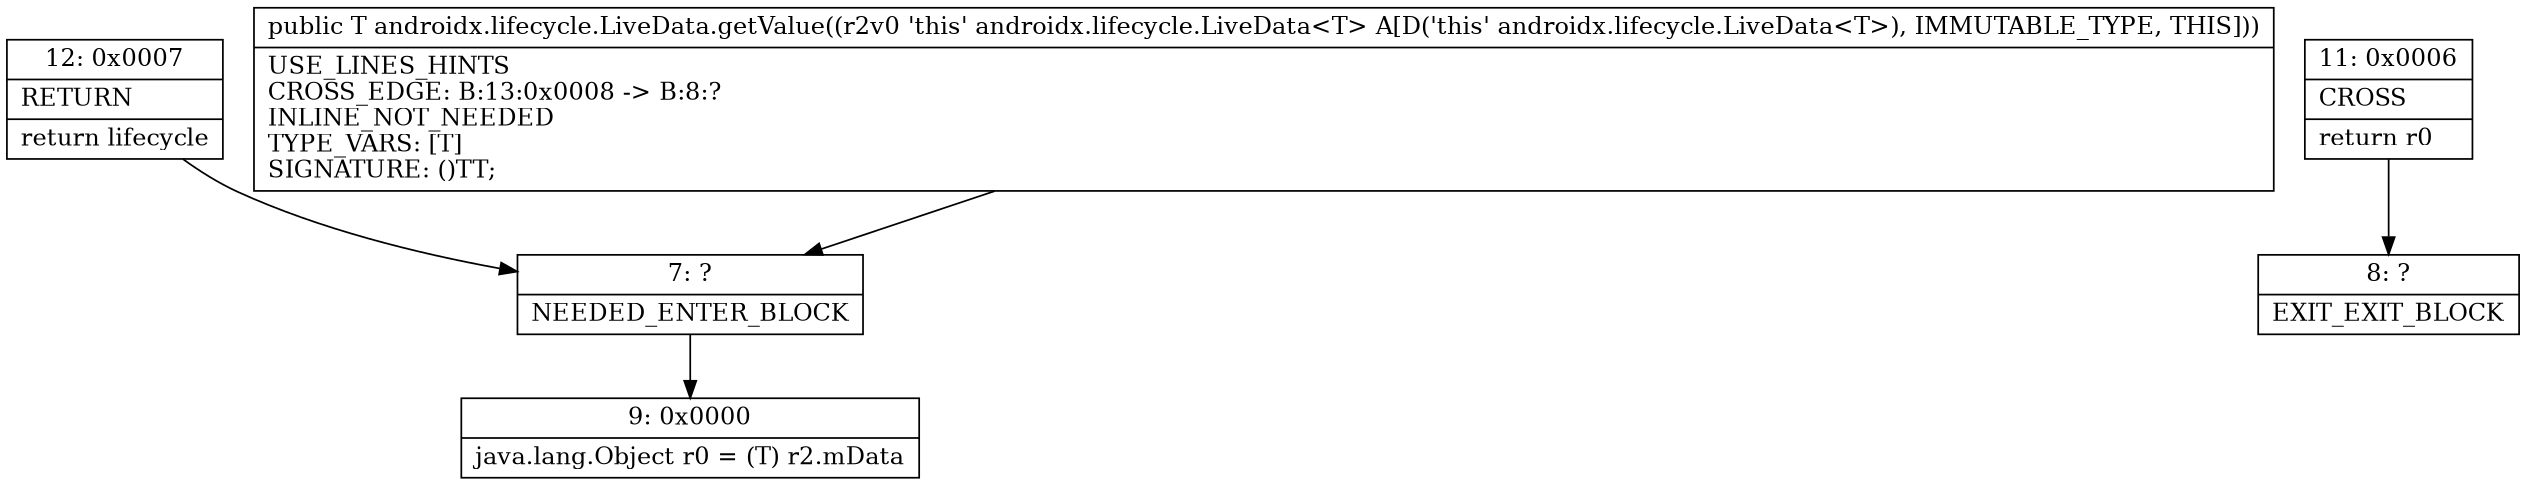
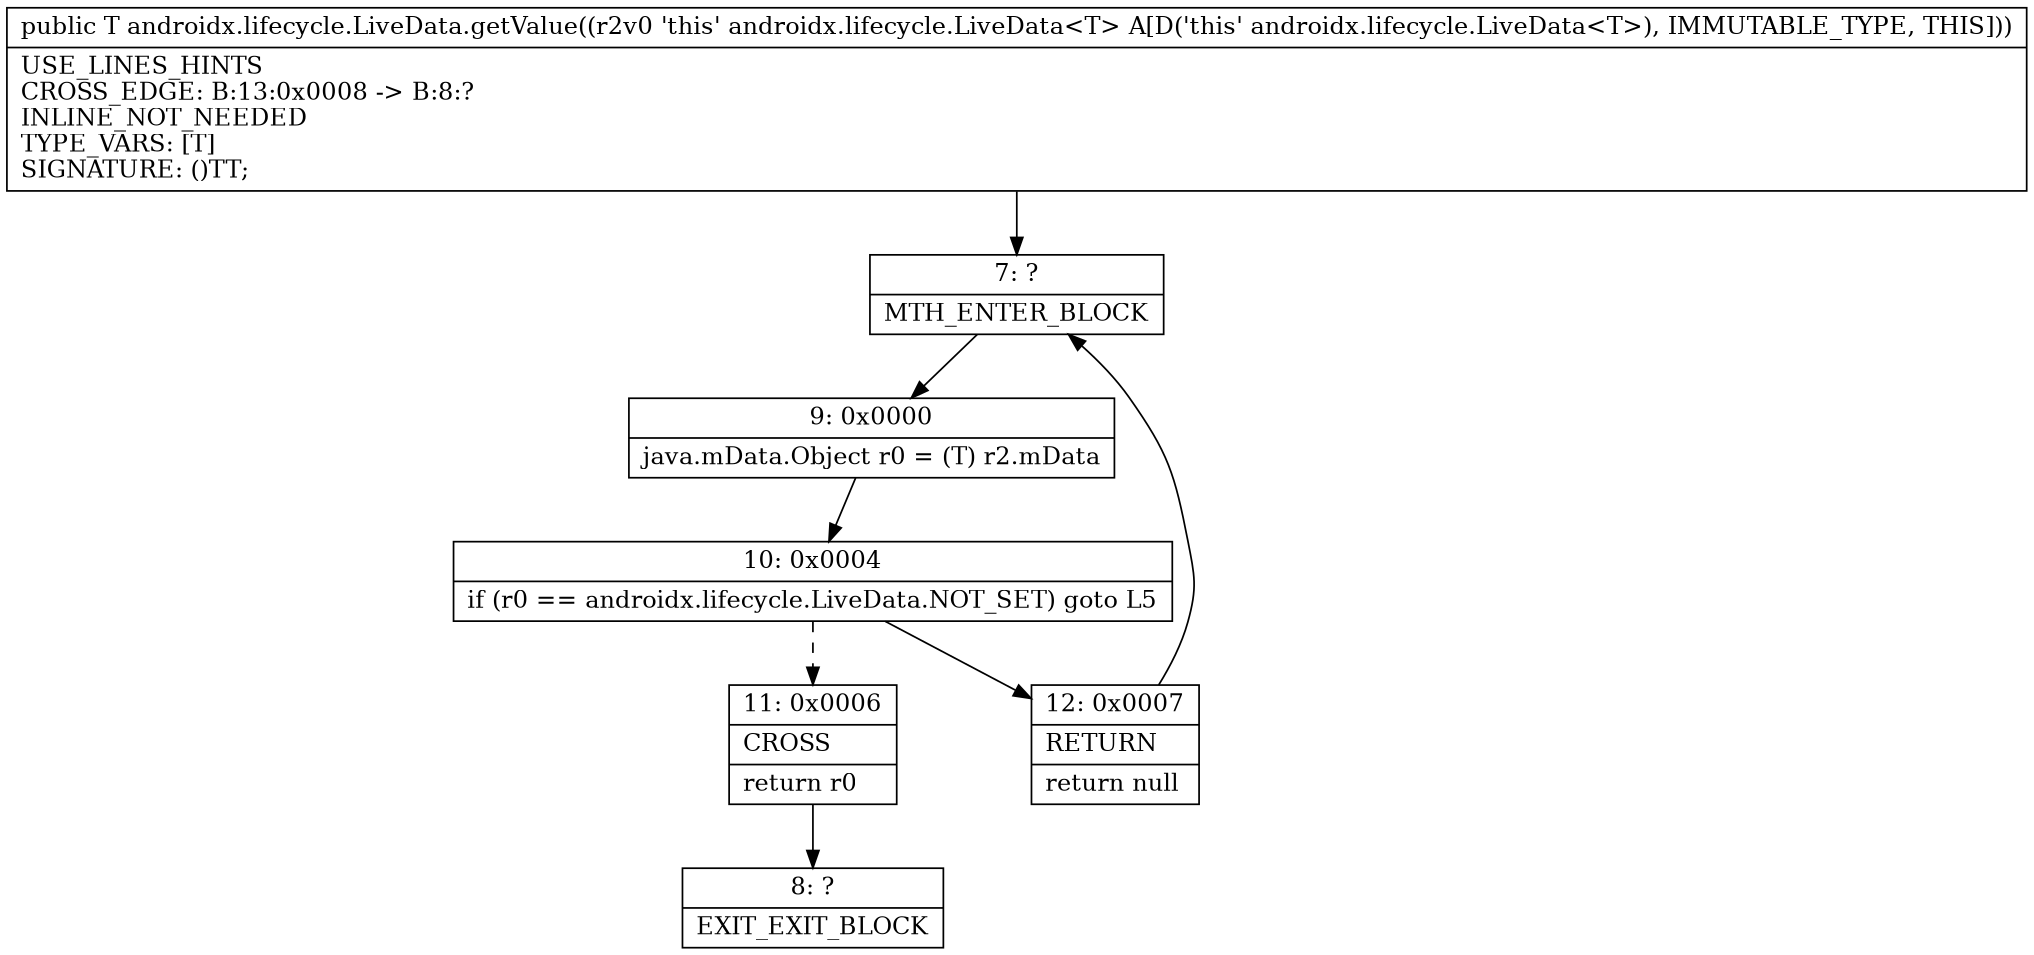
node "12: 0x0007": text "return lifecycle" -> "return null"
node "7: ?": text "NEEDED_ENTER_BLOCK" -> "MTH_ENTER_BLOCK"
node "9: 0x0000": text "java.lang.Object r0 = (T) r2.mData" -> "java.mData.Object r0 = (T) r2.mData"
node "10: 0x0004": added
